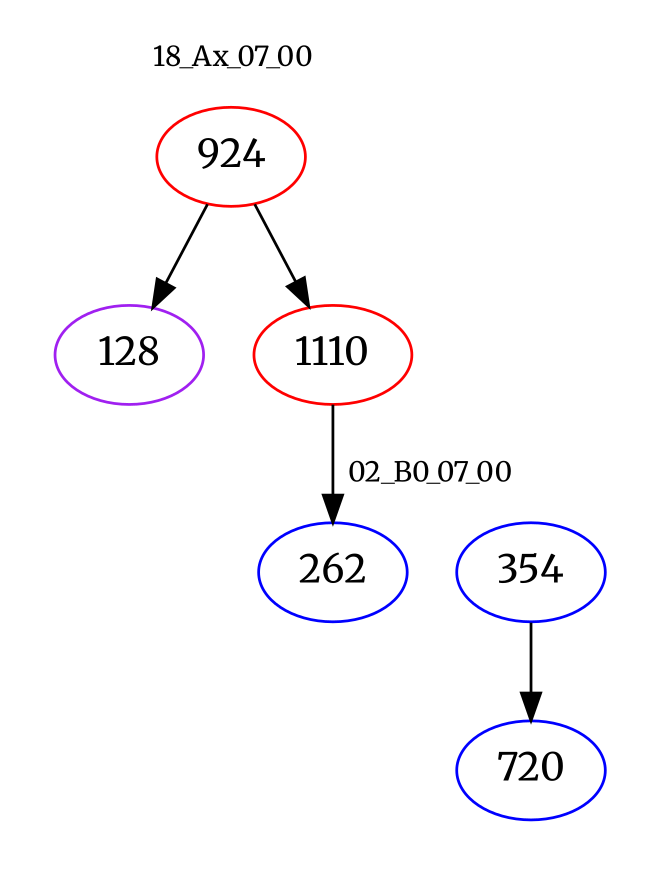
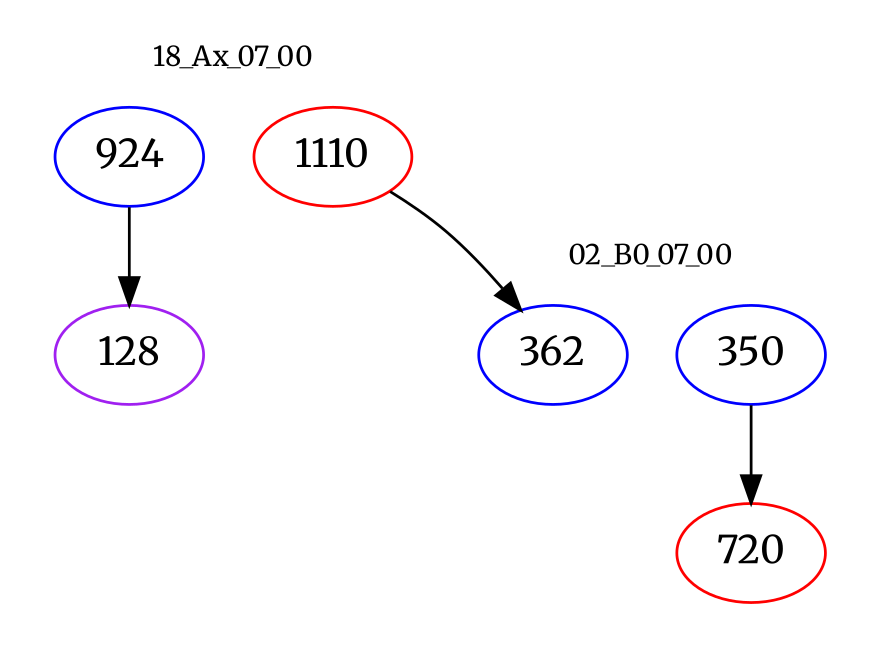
node "924": color red -> blue
edge "924" -> "1110": removed
node "262": label "262" -> "362"
node "354": label "354" -> "350"
node "720": color blue -> red
